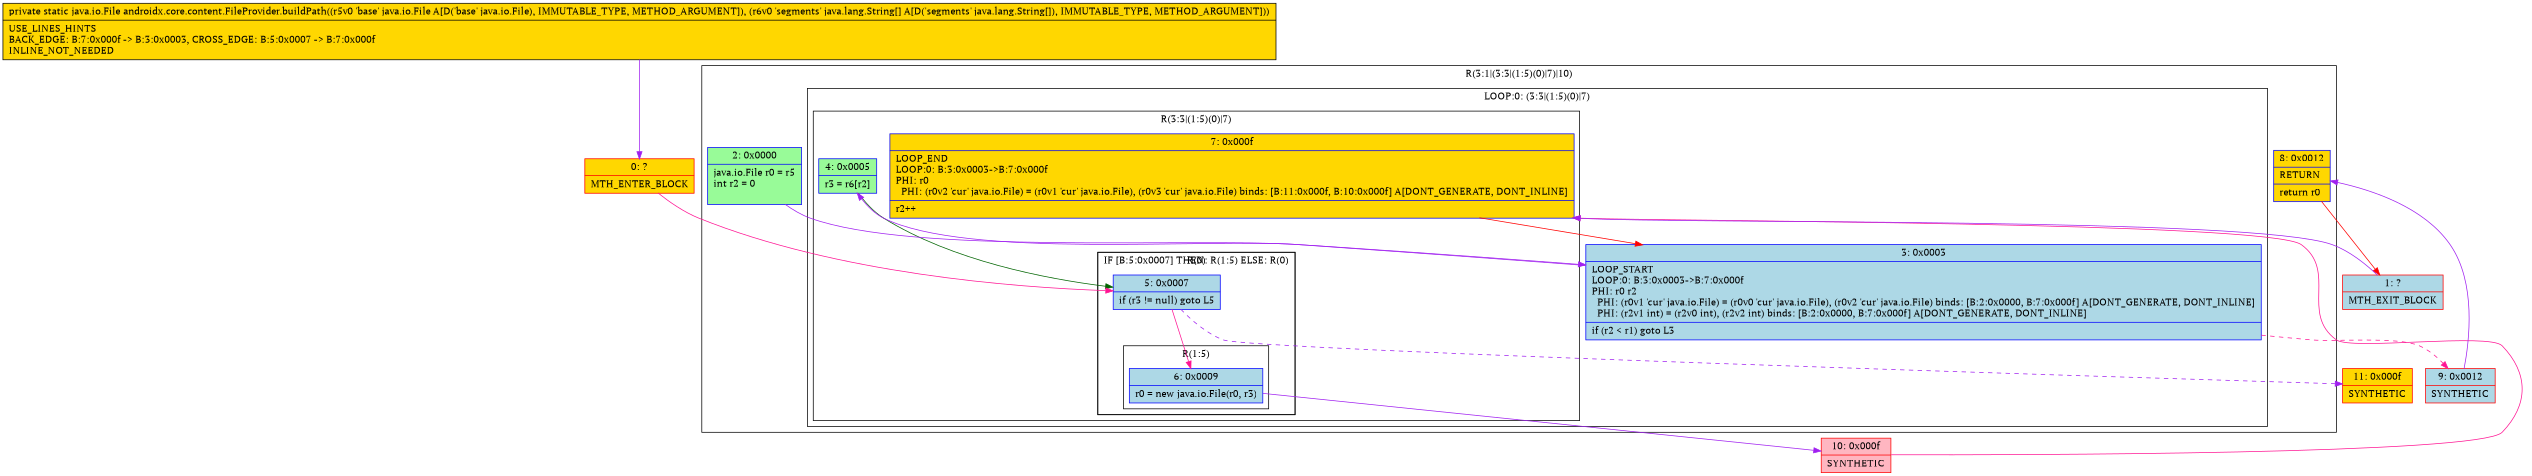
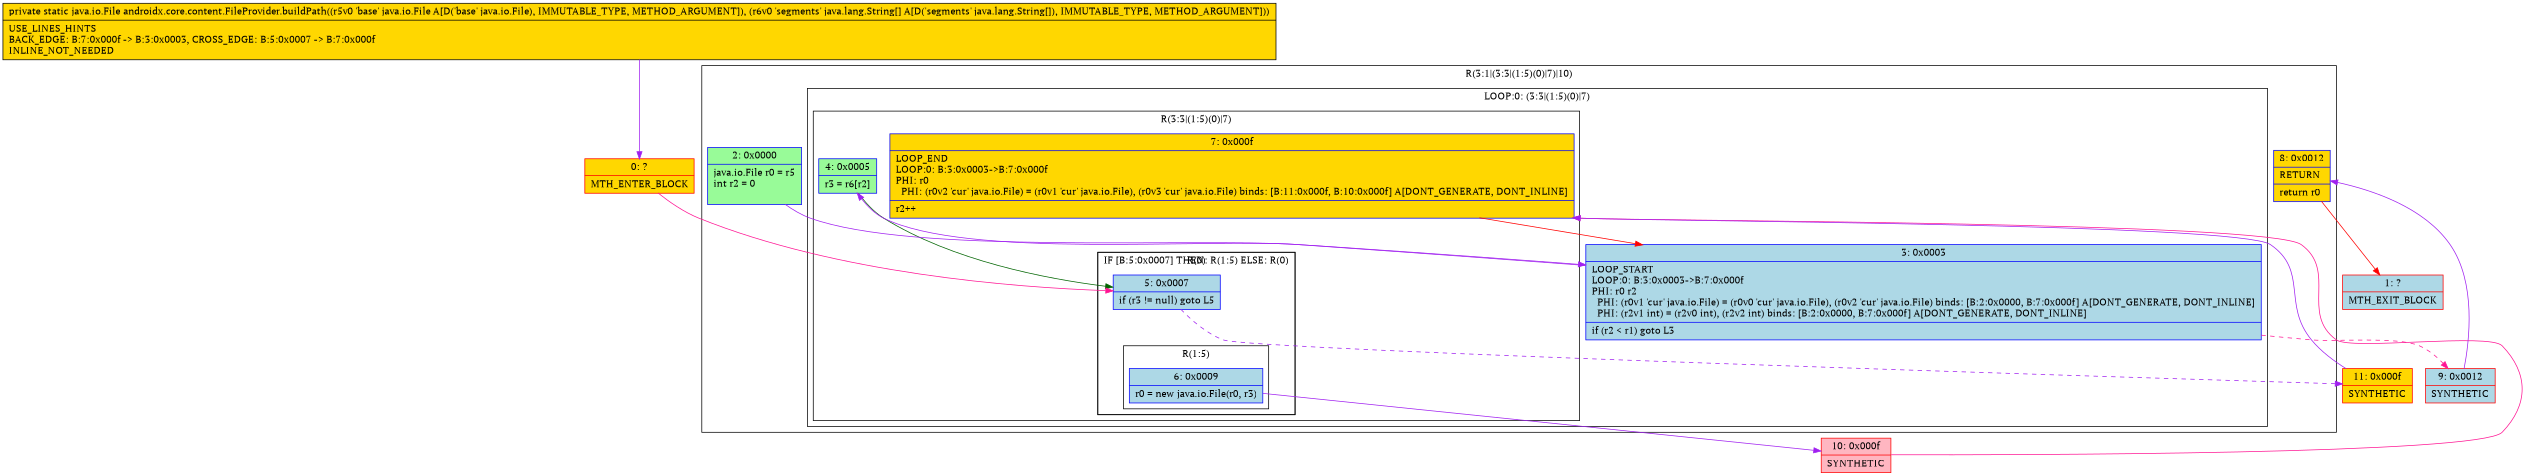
edge "1: ?" -> "7: 0x000f": now "11: 0x000f" -> "7: 0x000f"
edge "5: 0x0007" -> "6: 0x0009": removed
